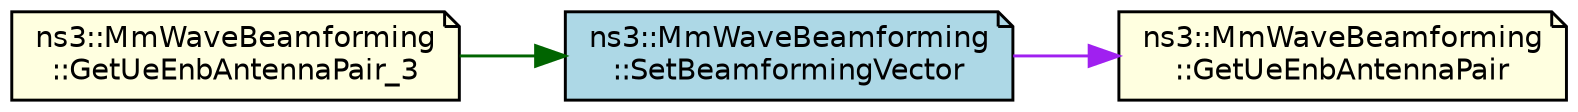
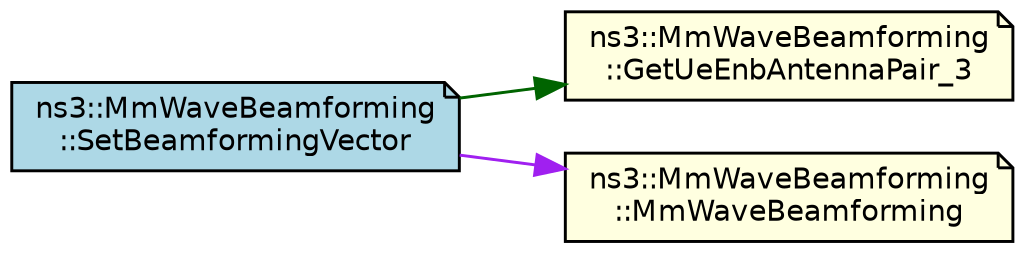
edge "ns3::MmWaveBeamforming ::GetUeEnbAntennaPair_3" -> "ns3::MmWaveBeamforming ::SetBeamformingVector": reversed
node "ns3::MmWaveBeamforming ::GetUeEnbAntennaPair": label "ns3::MmWaveBeamforming ::GetUeEnbAntennaPair" -> "ns3::MmWaveBeamforming ::MmWaveBeamforming"
